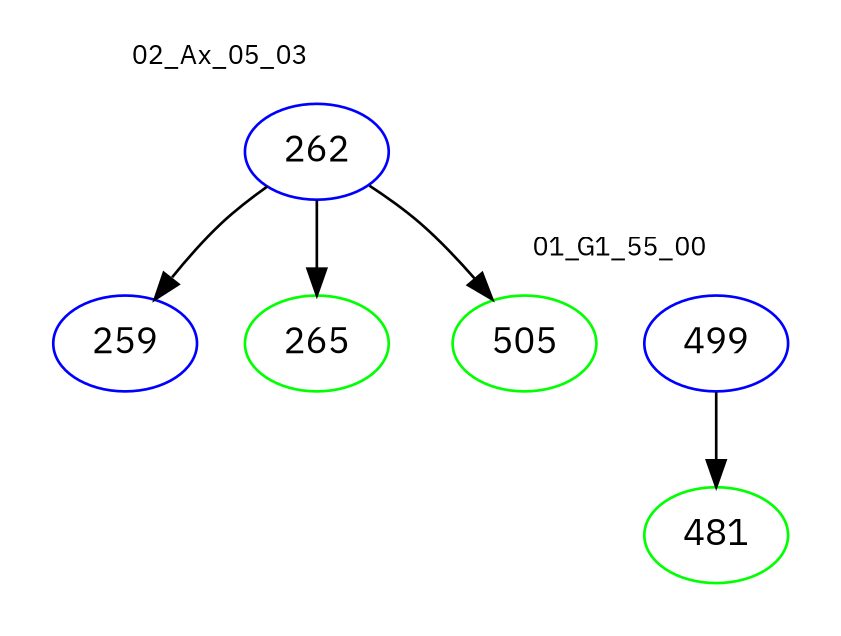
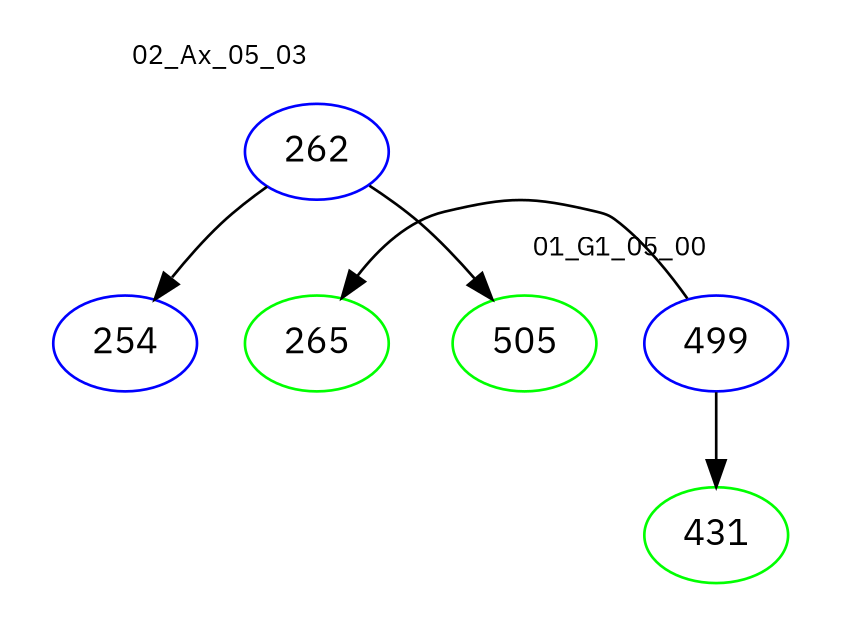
edge "262" -> "265": now "499" -> "265"
cluster "01_G1_55_00": label "01_G1_55_00" -> "01_G1_05_00"
node "259": label "259" -> "254"
node "481": label "481" -> "431"
